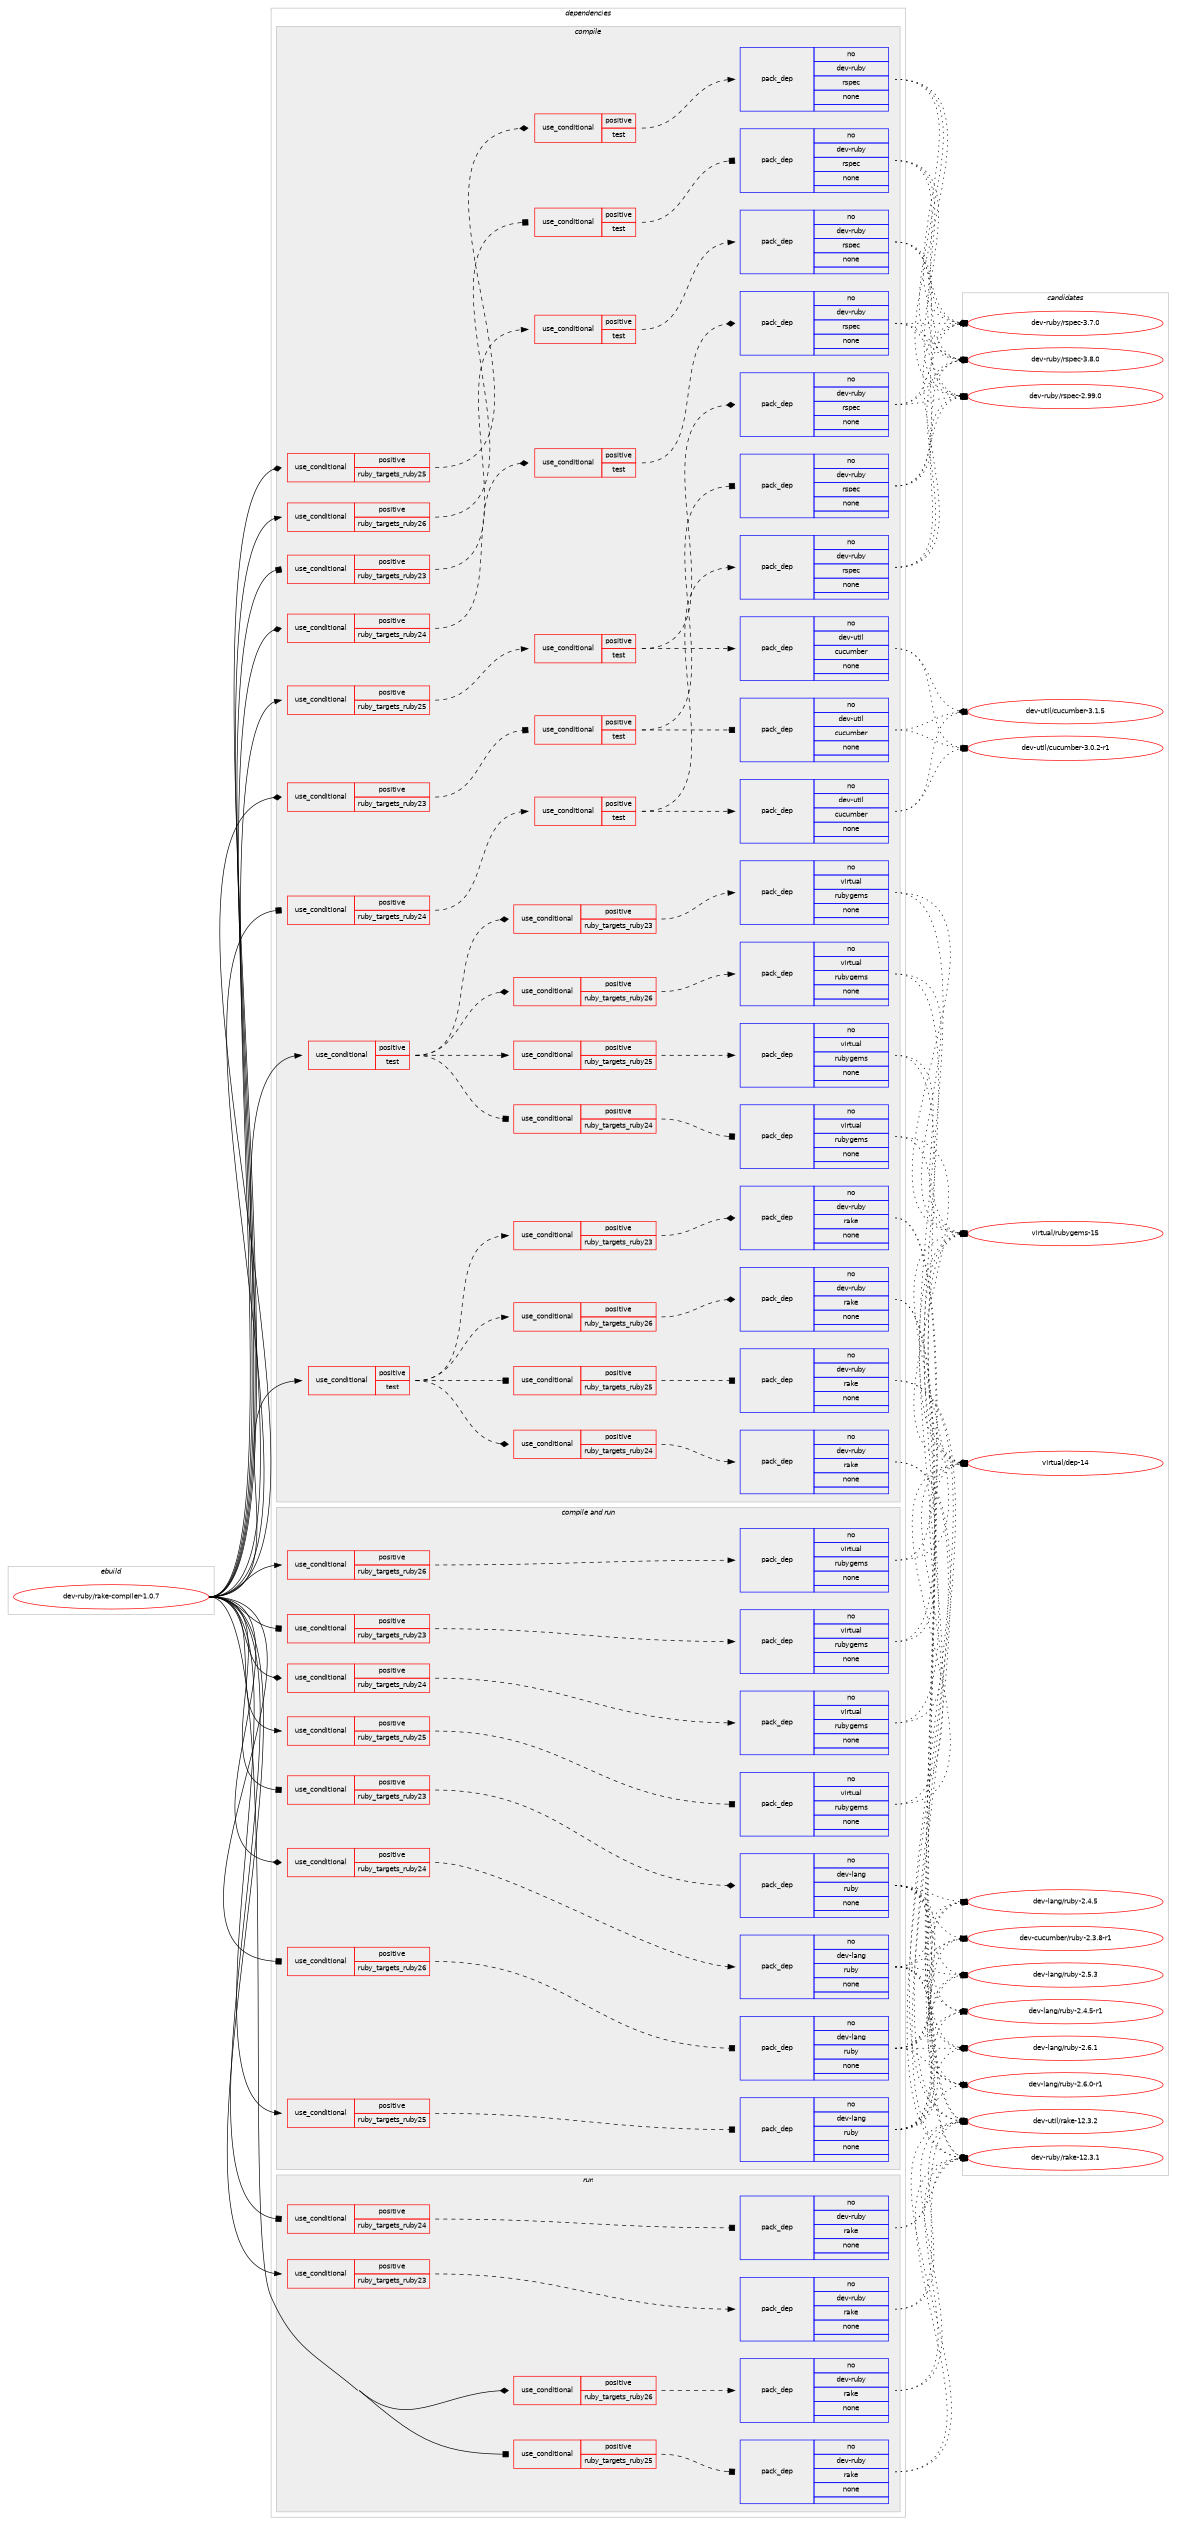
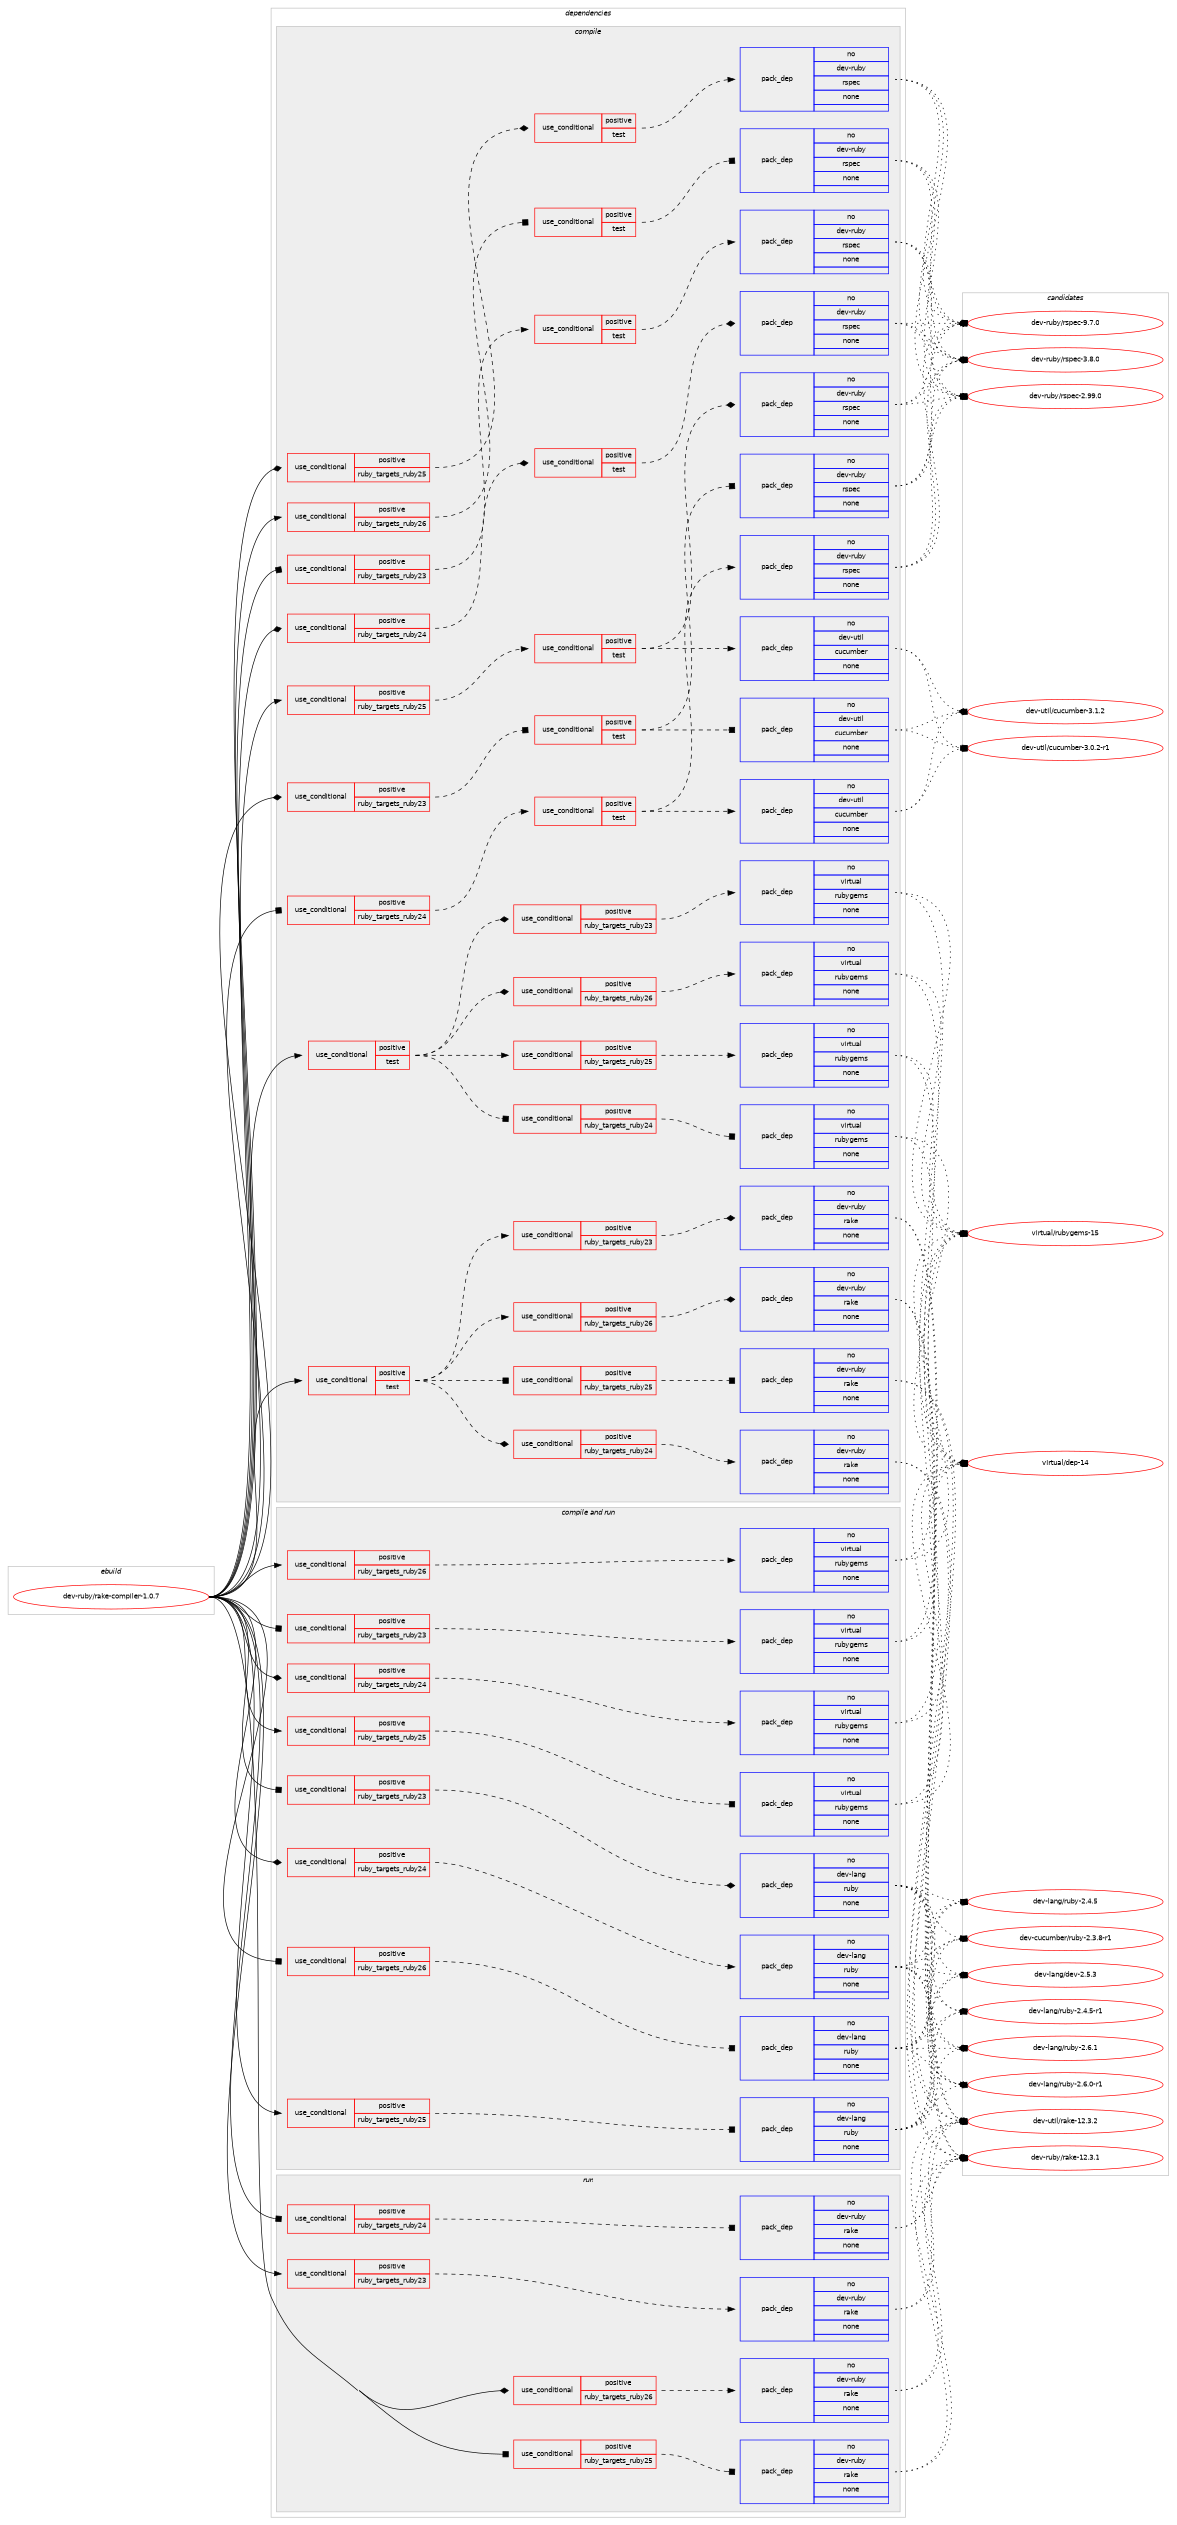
node "dev-ruby/rspec-3.7.0": label "dev-ruby/rspec-3.7.0" -> "dev-ruby/rspec-9.7.0"
node "dev-util/cucumber-3.1.5": label "dev-util/cucumber-3.1.5" -> "dev-util/cucumber-3.1.2"
node "dev-lang/ruby-2.5.3": label "dev-lang/ruby-2.5.3" -> "dev-lang/dev-2.5.3"
